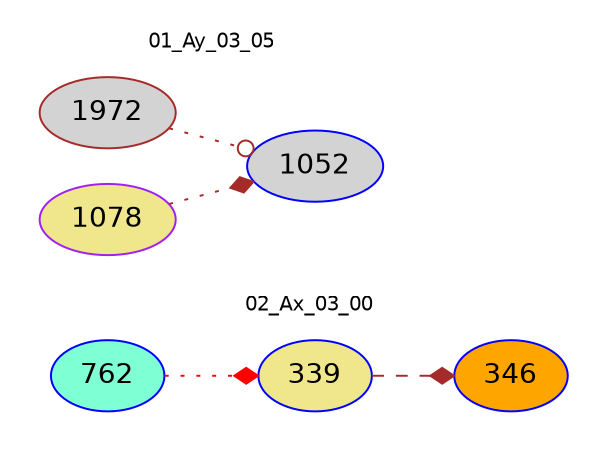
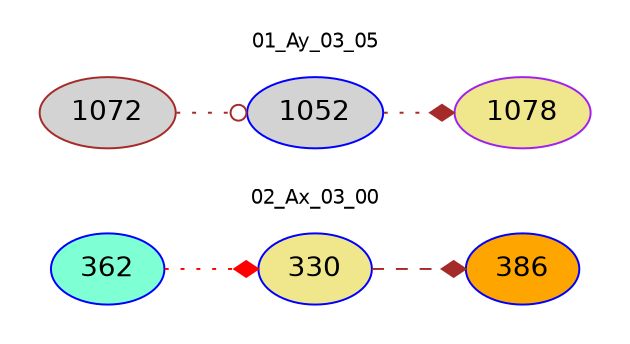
node "1972": label "1972" -> "1072"
edge "1078" -> "1052": reversed
node "762": label "762" -> "362"
node "339": label "339" -> "330"
node "346": label "346" -> "386"
